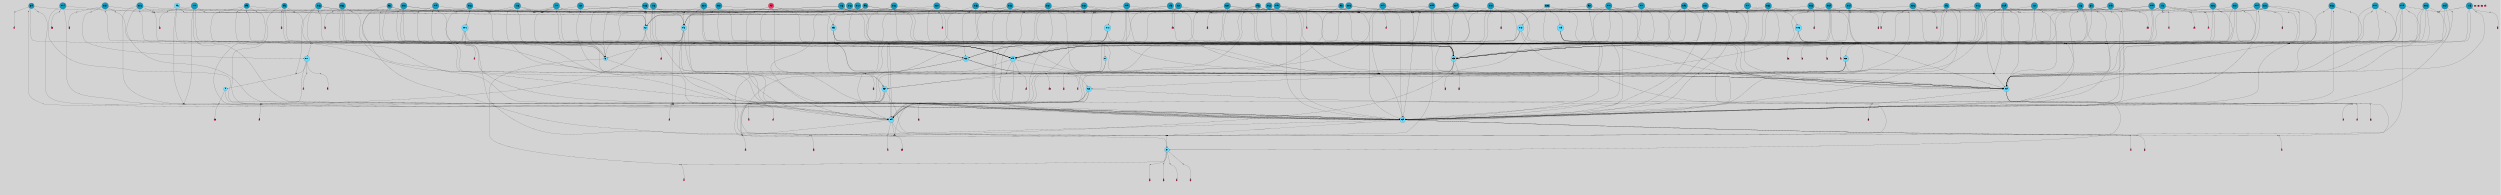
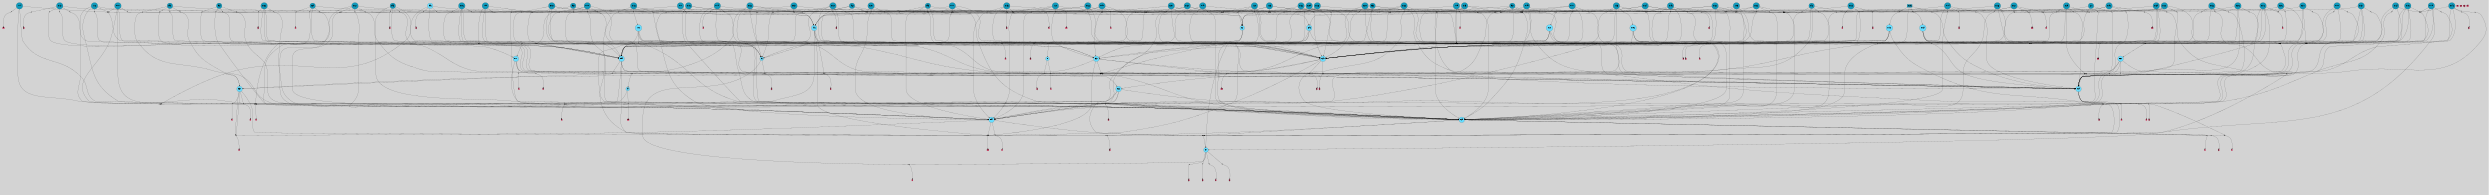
node "T954": fillcolor #ff3366 -> #1199bb
node "T1112": removed
